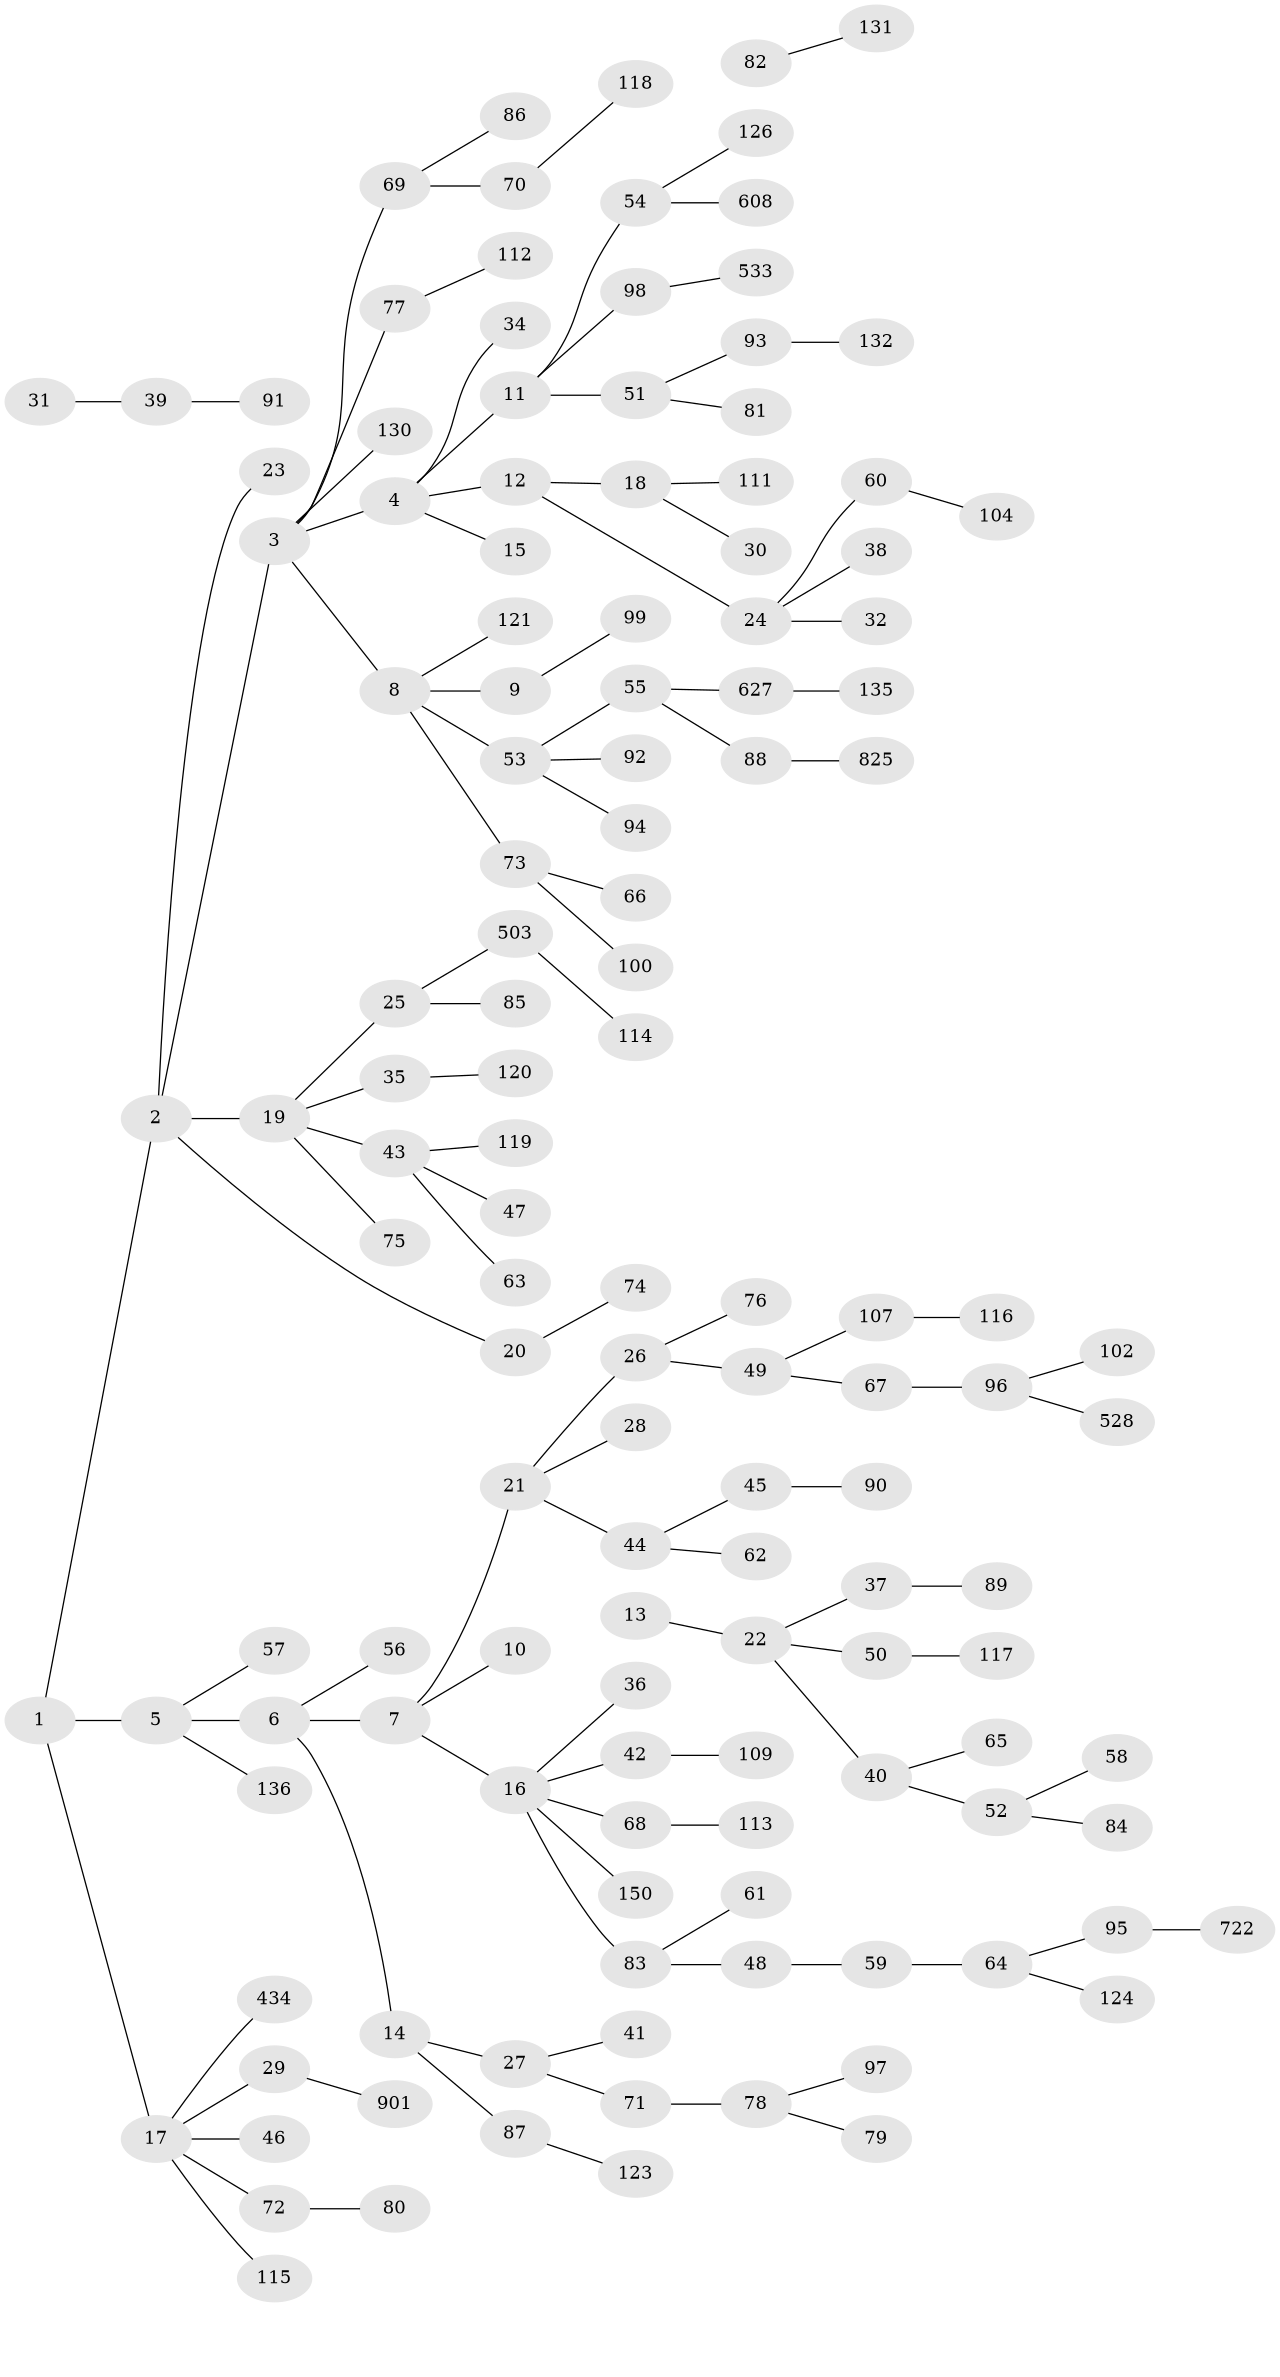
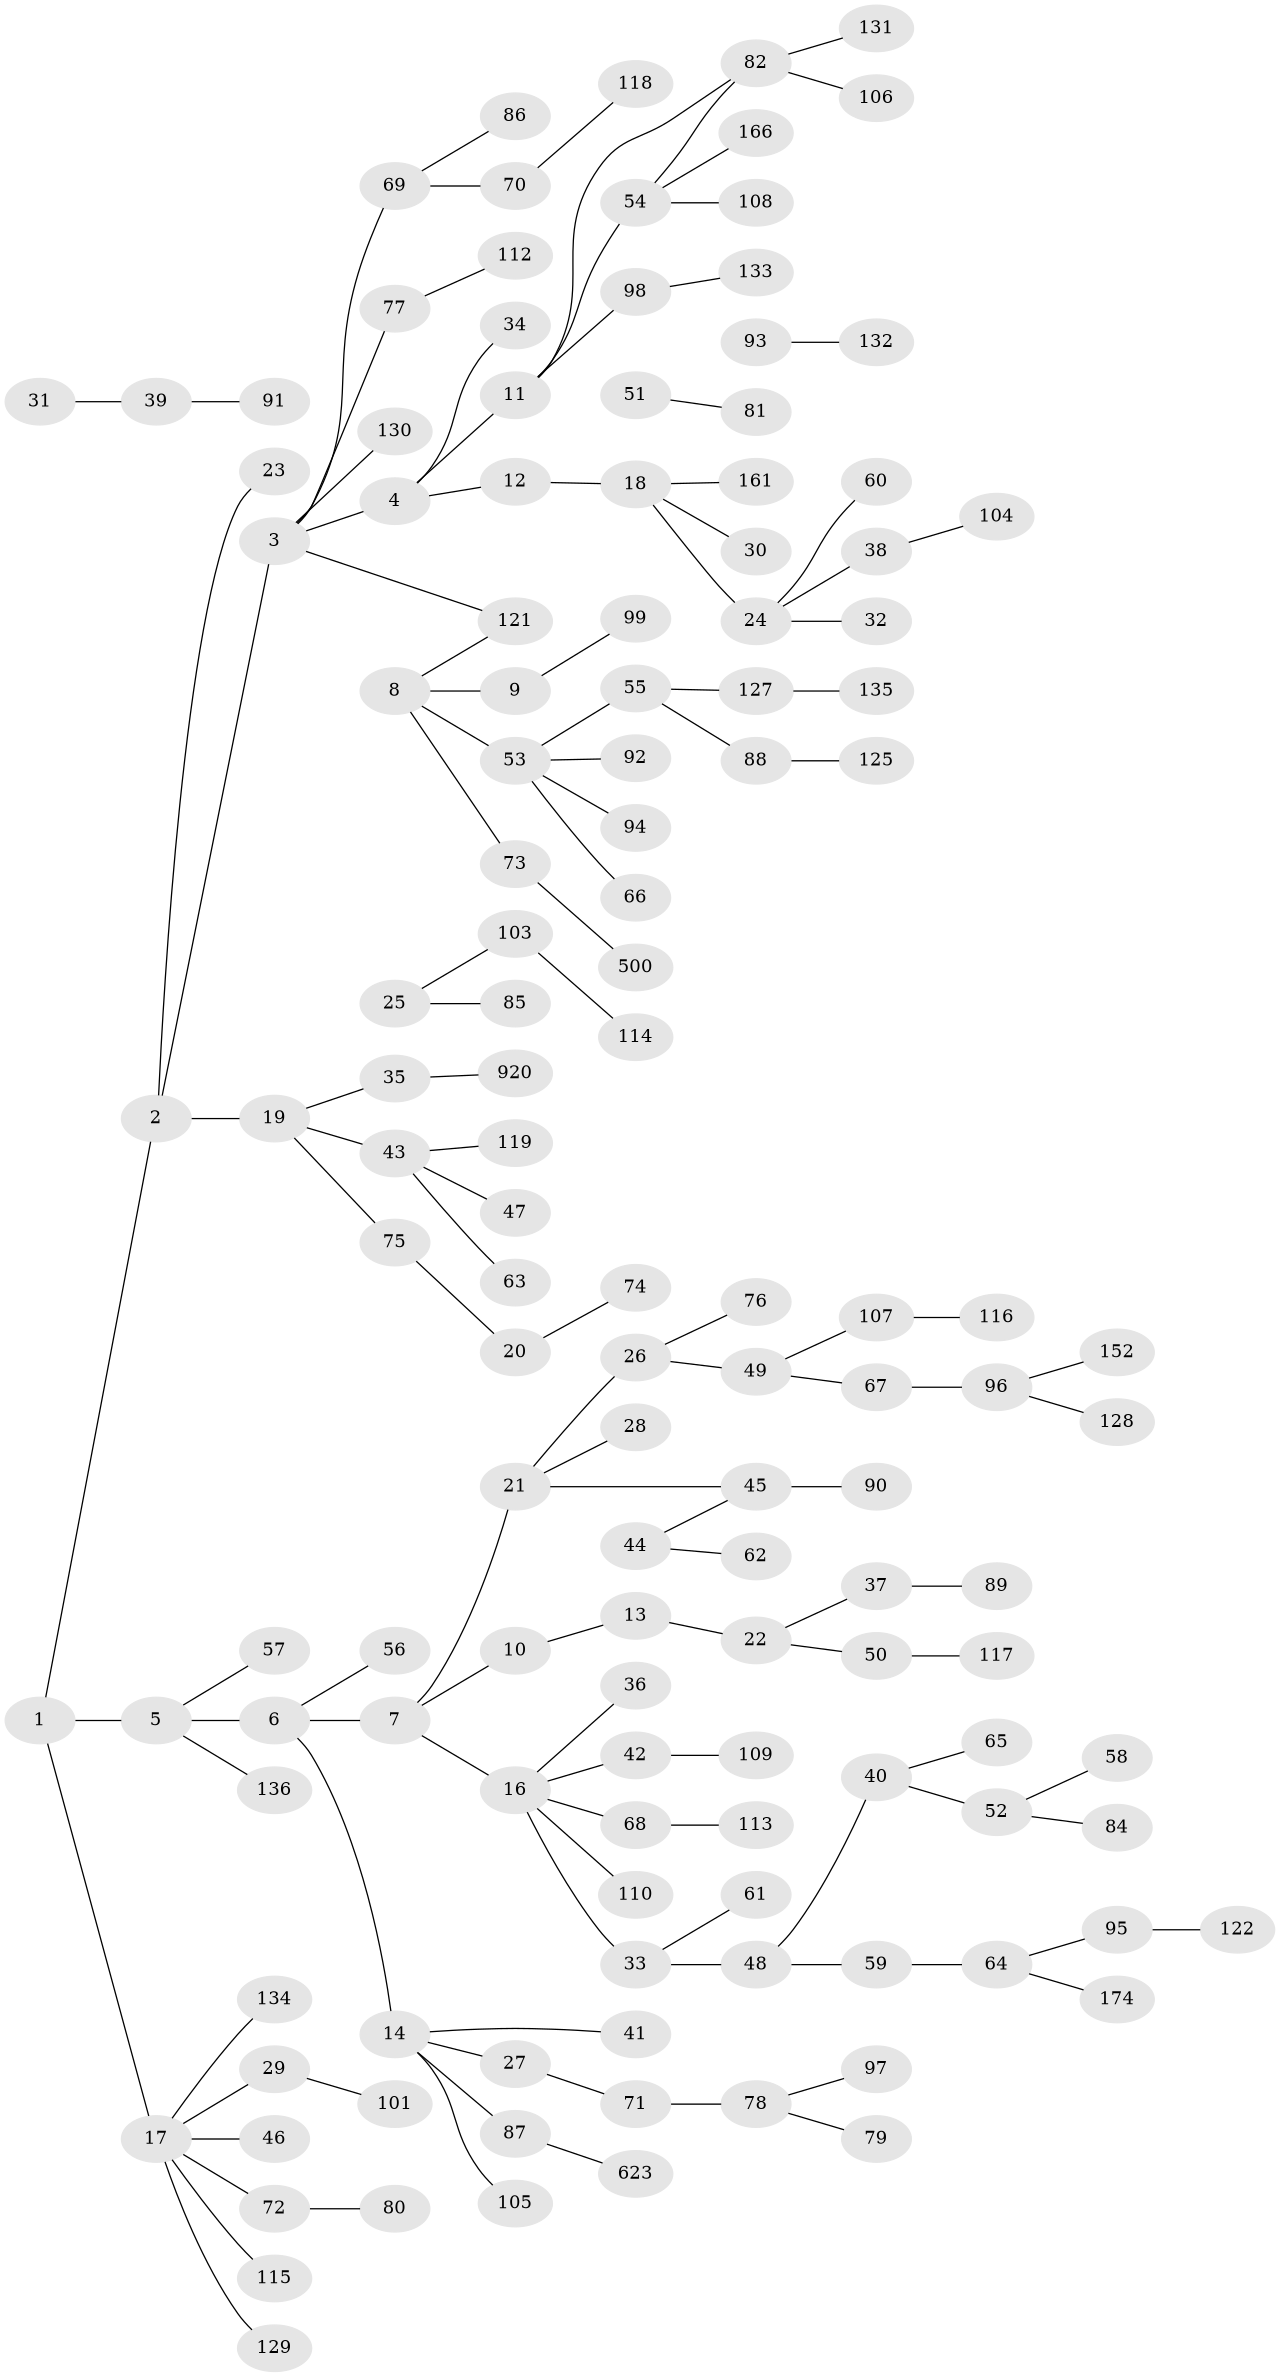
node "106": added
edge "82" -- "54": added
node "126": label "126" -> "166"
node "608": label "608" -> "108"
node "533": label "533" -> "133"
edge "93" -- "51": removed
edge "11" -- "51": now "11" -- "82"
node "111": label "111" -> "161"
edge "60" -- "104": now "38" -- "104"
node "15": removed
edge "12" -- "24": now "18" -- "24"
edge "3" -- "8": now "3" -- "121"
node "627": label "627" -> "127"
node "825": label "825" -> "125"
edge "73" -- "66": now "53" -- "66"
node "503": label "503" -> "103"
node "100": label "100" -> "500"
edge "25" -- "19": removed
node "120": label "120" -> "920"
edge "2" -- "20": now "75" -- "20"
node "102": label "102" -> "152"
node "528": label "528" -> "128"
edge "21" -- "44": now "21" -- "45"
edge "13" -- "10": added
edge "22" -- "40": now "48" -- "40"
node "150": label "150" -> "110"
node "722": label "722" -> "122"
node "83": label "83" -> "33"
node "434": label "434" -> "134"
node "124": label "124" -> "174"
edge "41" -- "27": now "41" -- "14"
node "901": label "901" -> "101"
node "123": label "123" -> "623"
node "105": added
node "129": added
